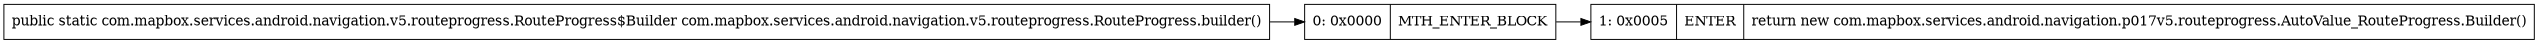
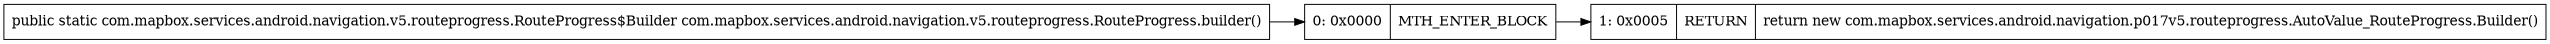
node "1: 0x0005": text "ENTER" -> "RETURN"
